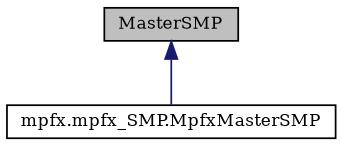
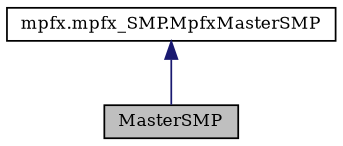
edge "mpfx.mpfx_SMP.MpfxMasterSMP" -> "MasterSMP": reversed
